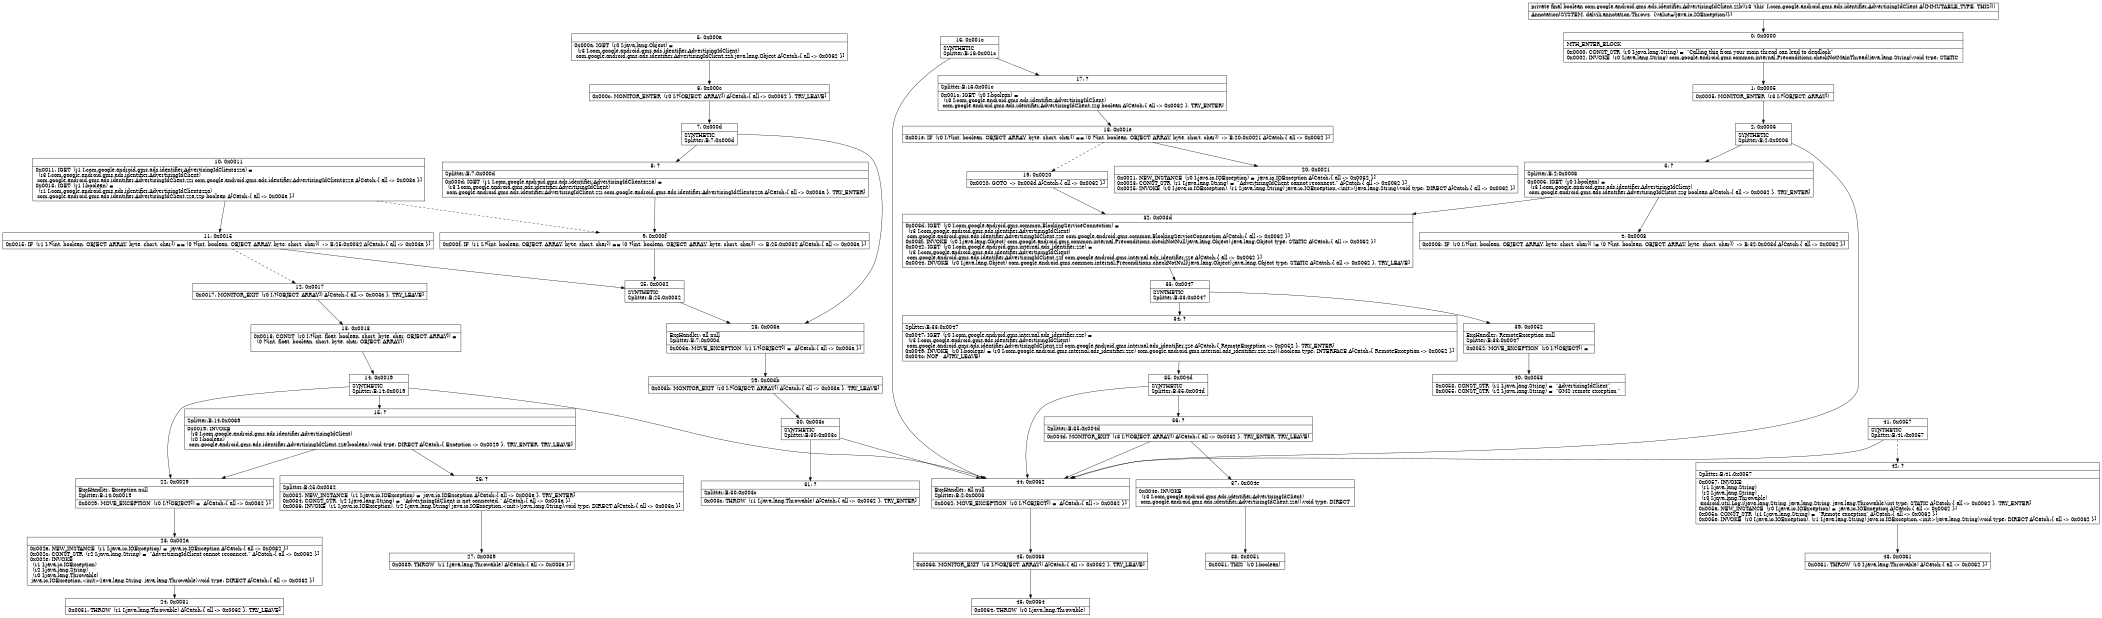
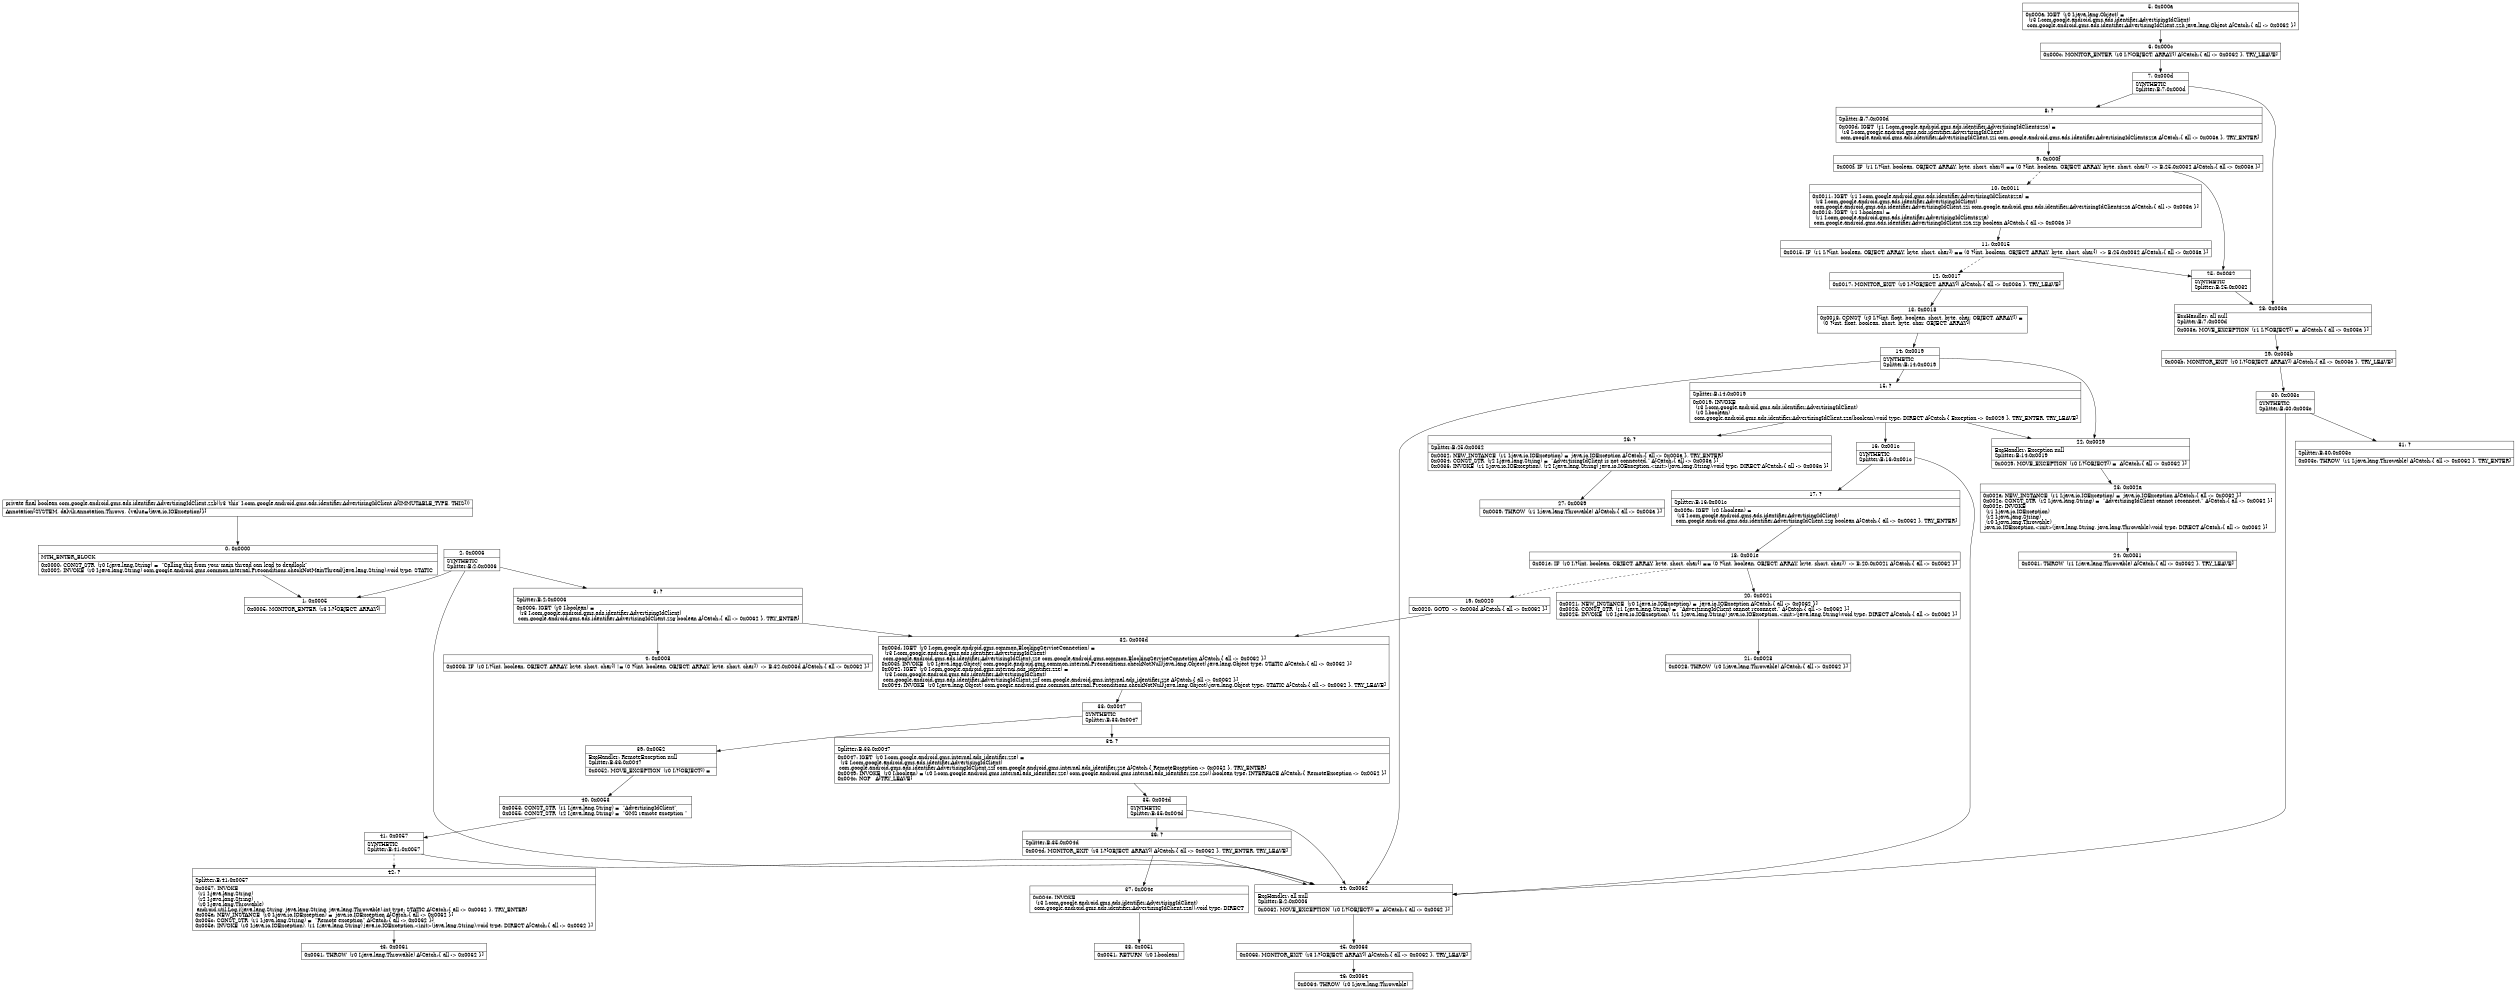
node "17: ?": text "0x001c: IGET  (r0 I:boolean) =" -> "0x009c: IGET  (r0 I:boolean) ="
edge "1: 0x0005" -> "2: 0x0006": reversed
edge "10: 0x0011" -> "9: 0x000f": reversed
node "15: ?": text "Splitter:B:14:0x0069" -> "Splitter:B:14:0x0019"
edge "15: ?" -> "16: 0x001c": added
node "38: 0x0051": text "0x0051: THIS  (r0 I:boolean)" -> "0x0051: RETURN  (r0 I:boolean)"
node "21: 0x0028": added
edge "40: 0x0053" -> "41: 0x0057": added
